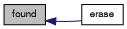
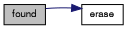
edge "erase" -> "found": reversed
